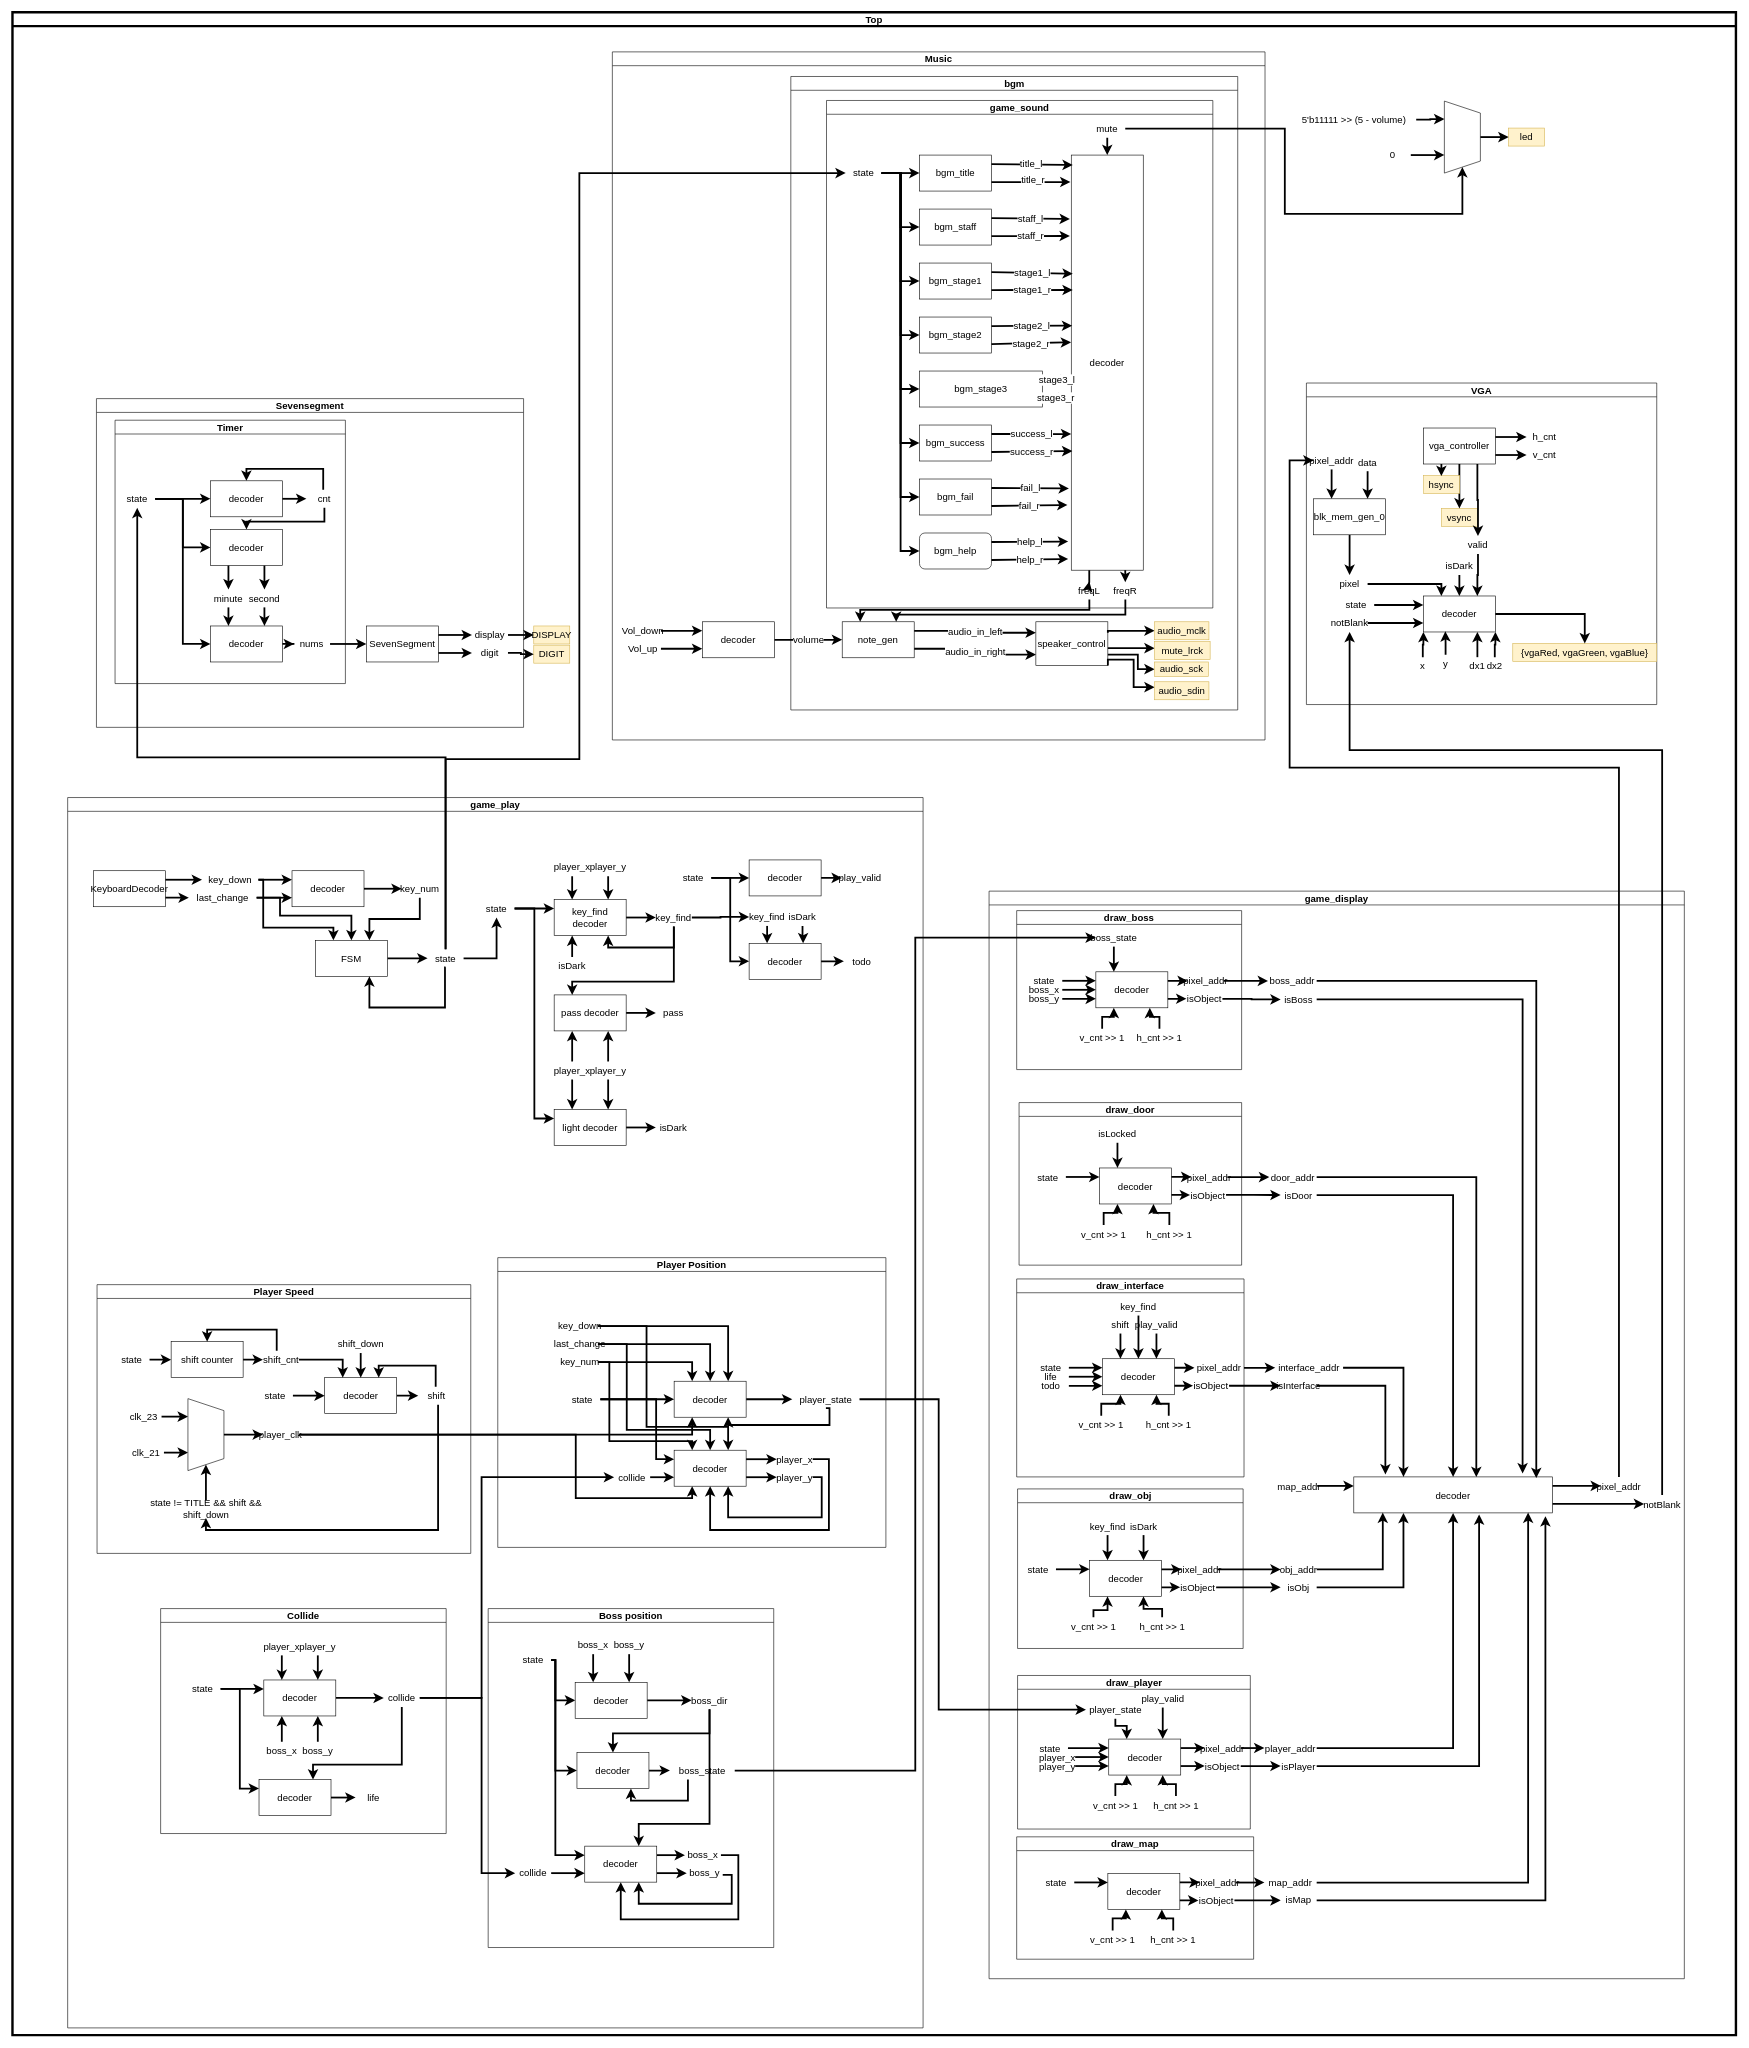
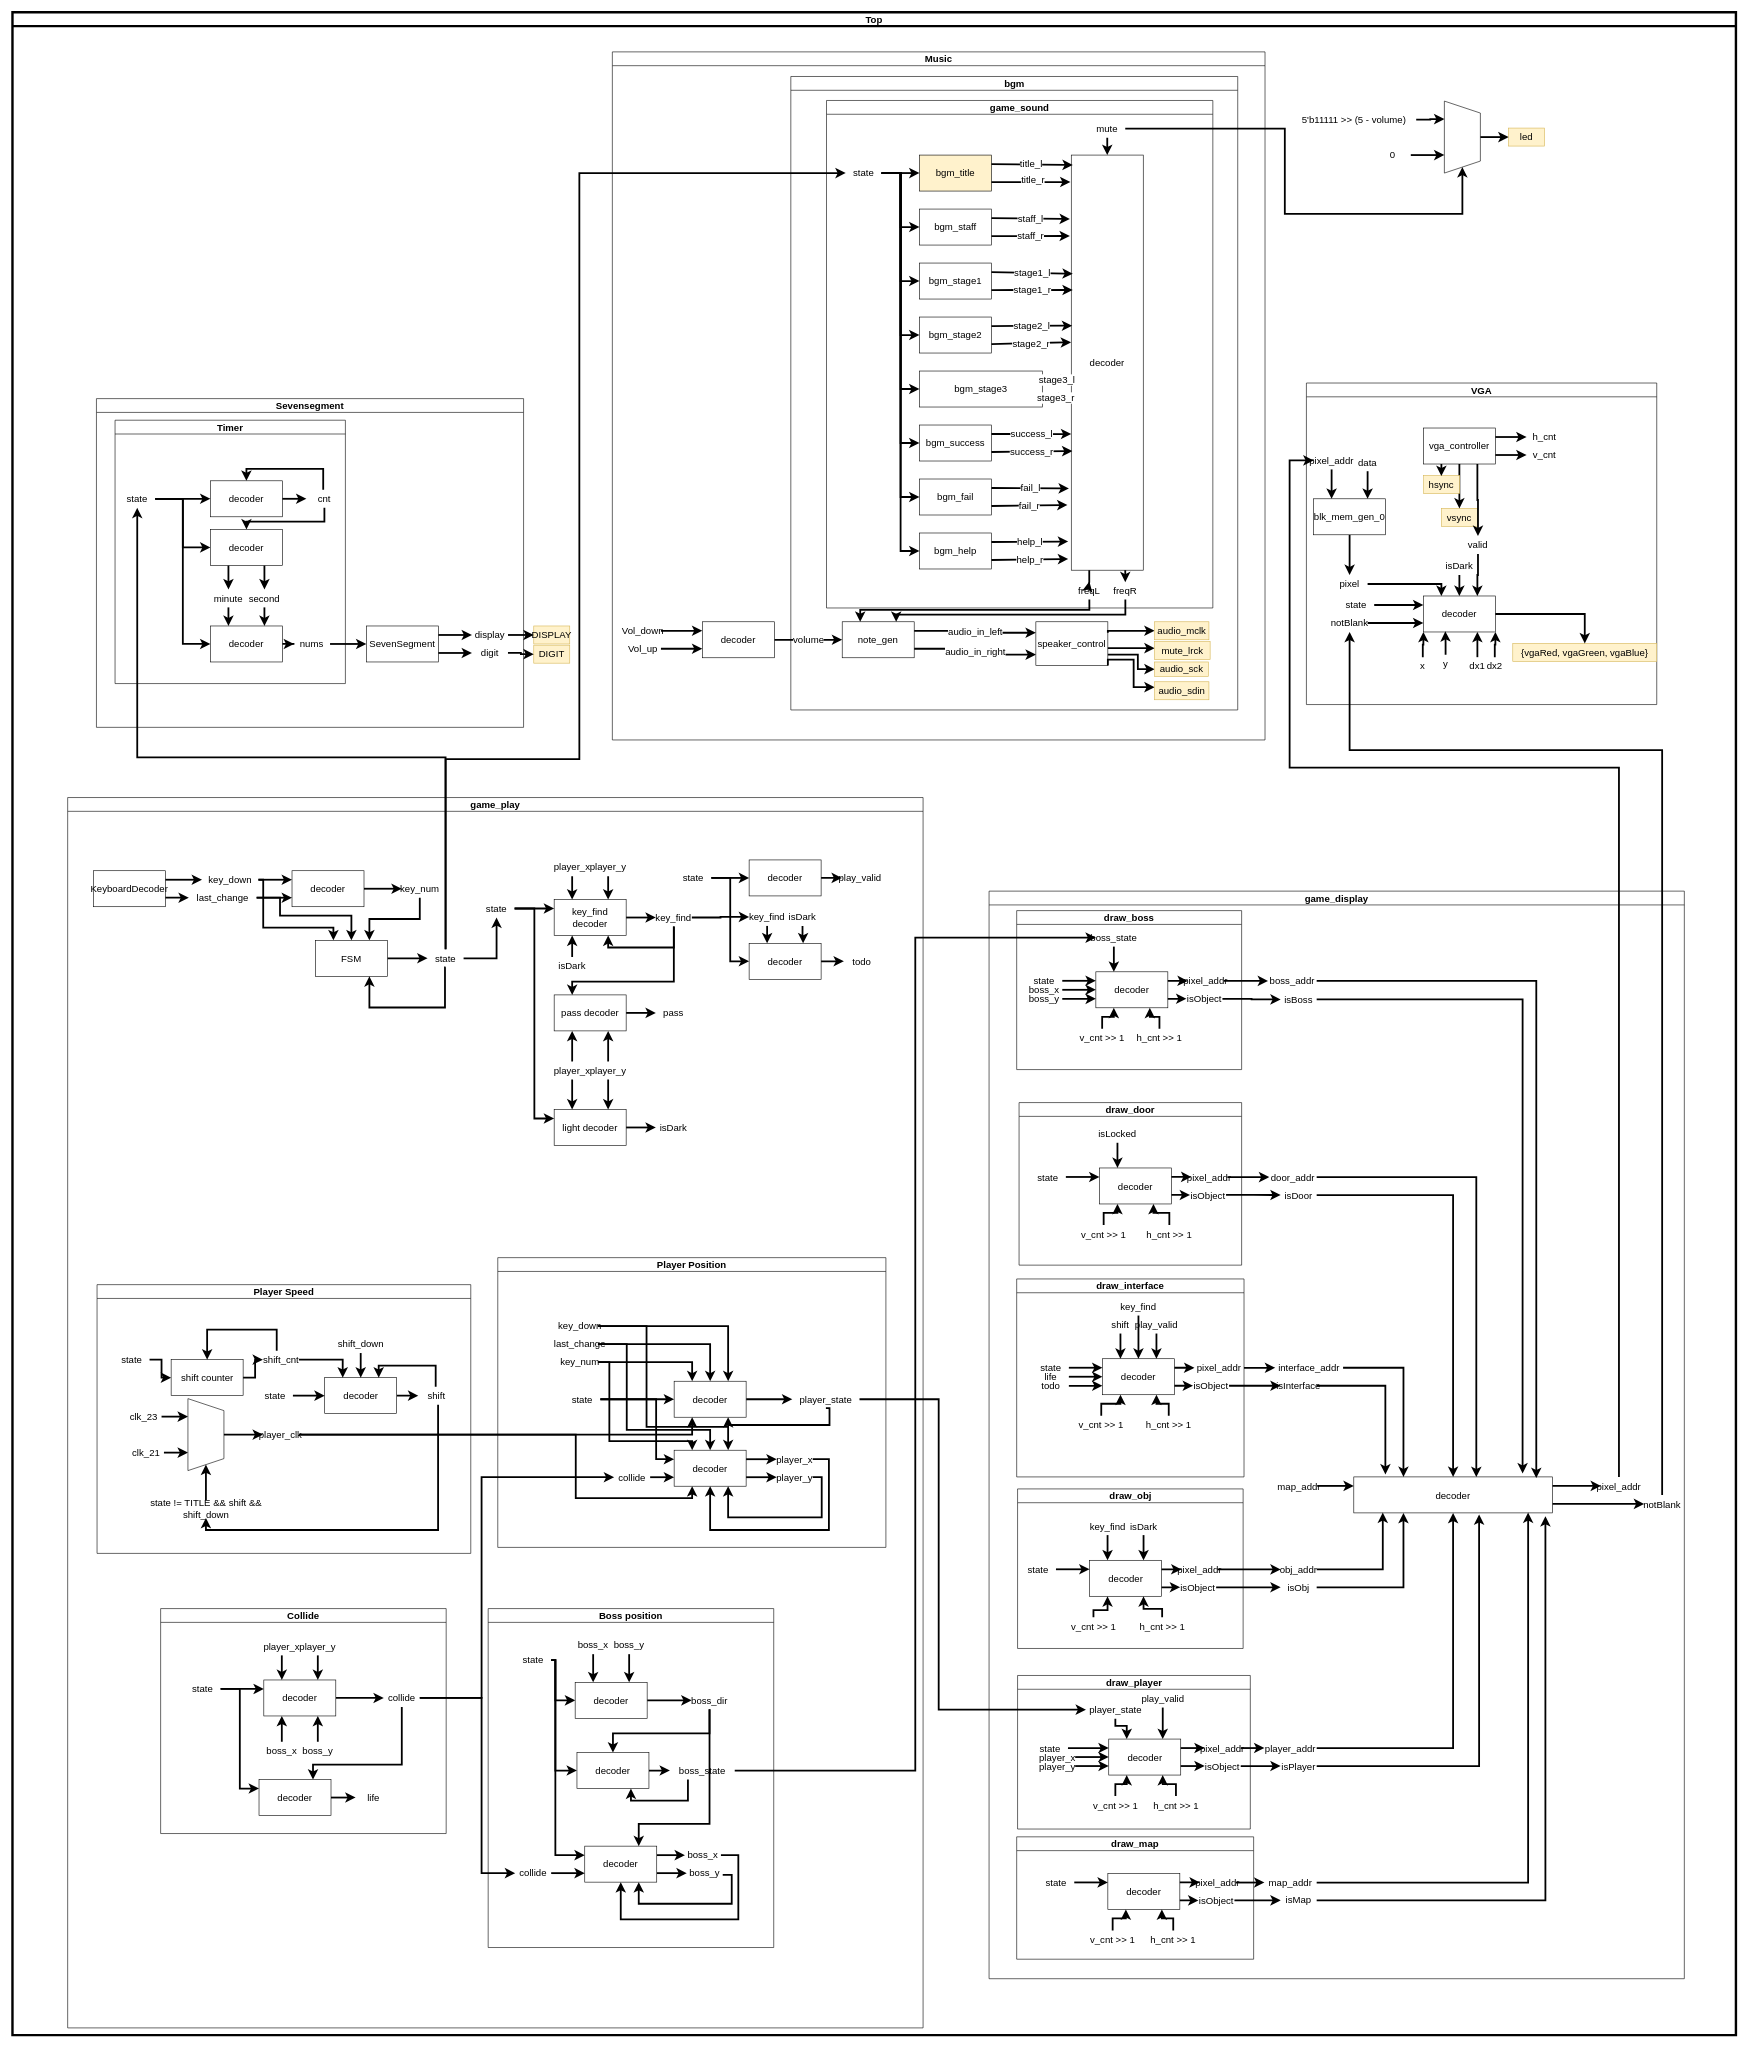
node "bgm_title": fillcolor #ffffff -> #fff2cc
node "bgm_help": shape rounded rectangle -> rectangle
node "shift counter": moved (207, 1360) -> (207, 1378)
